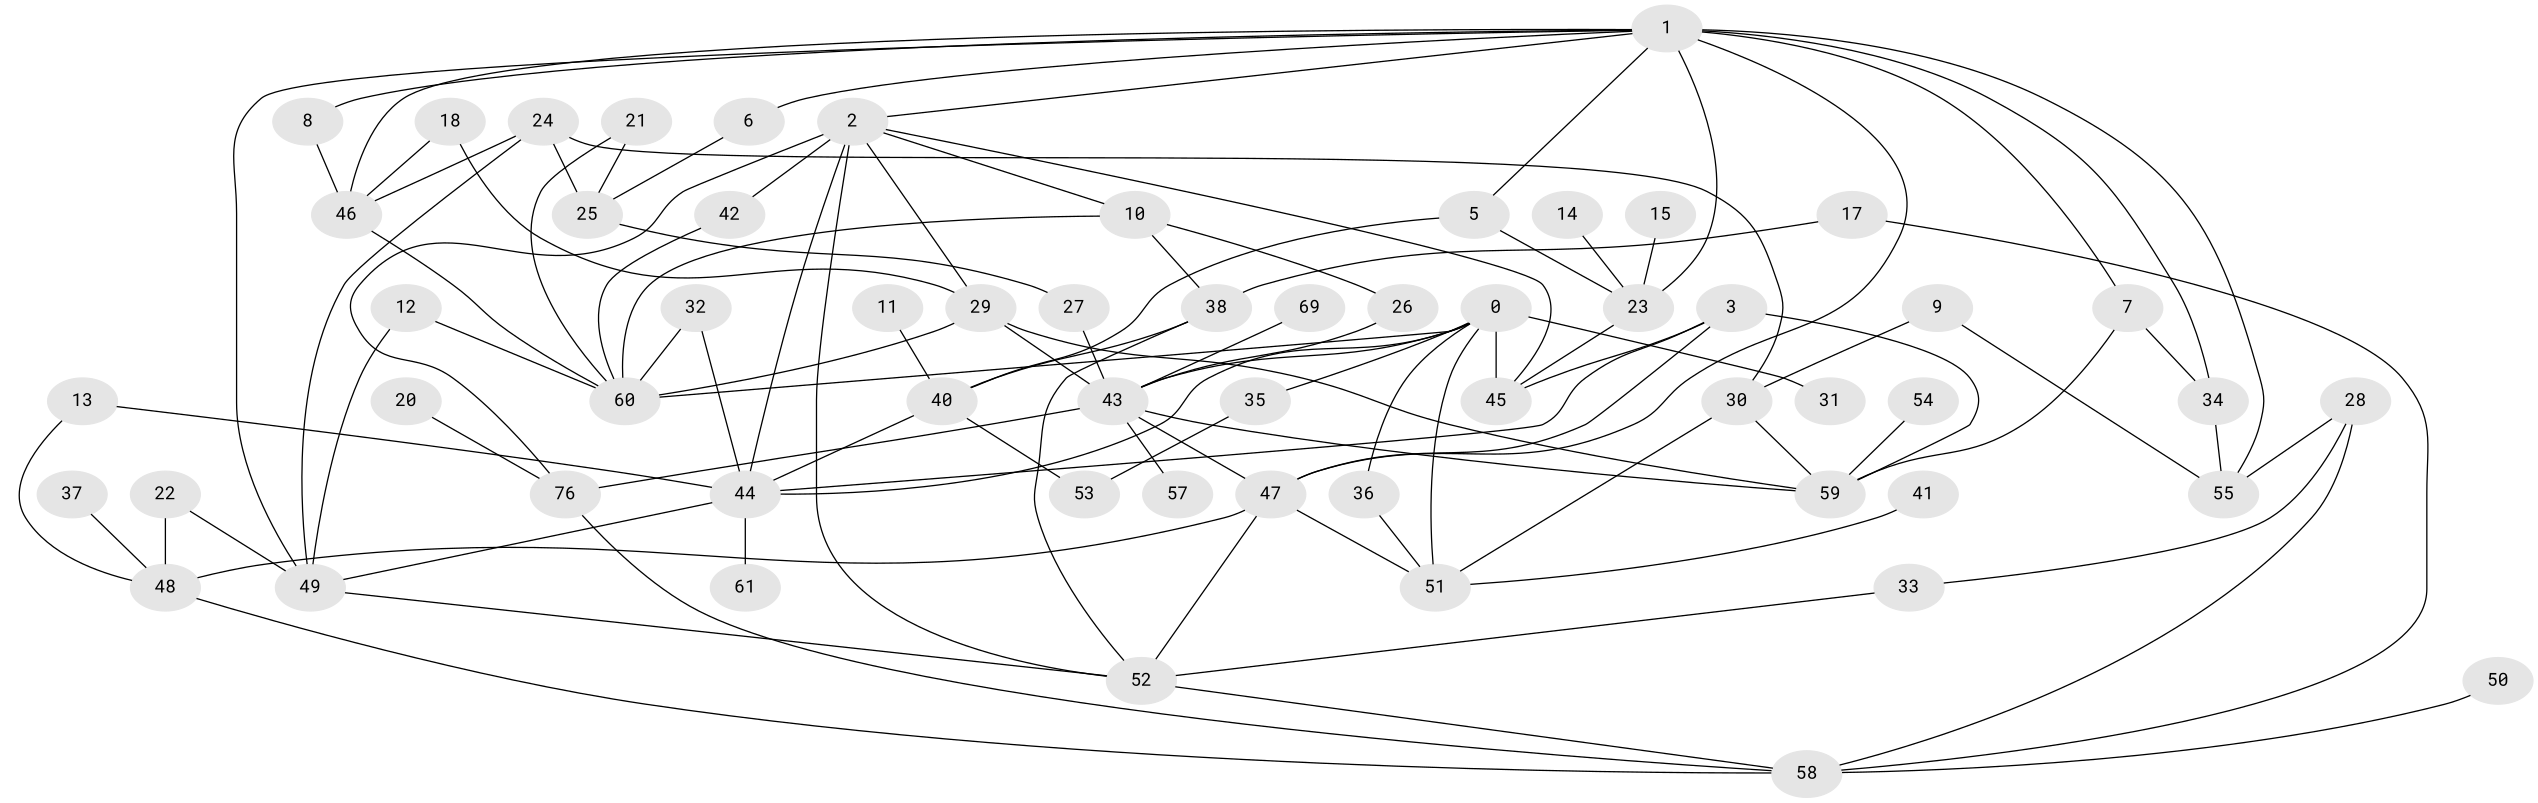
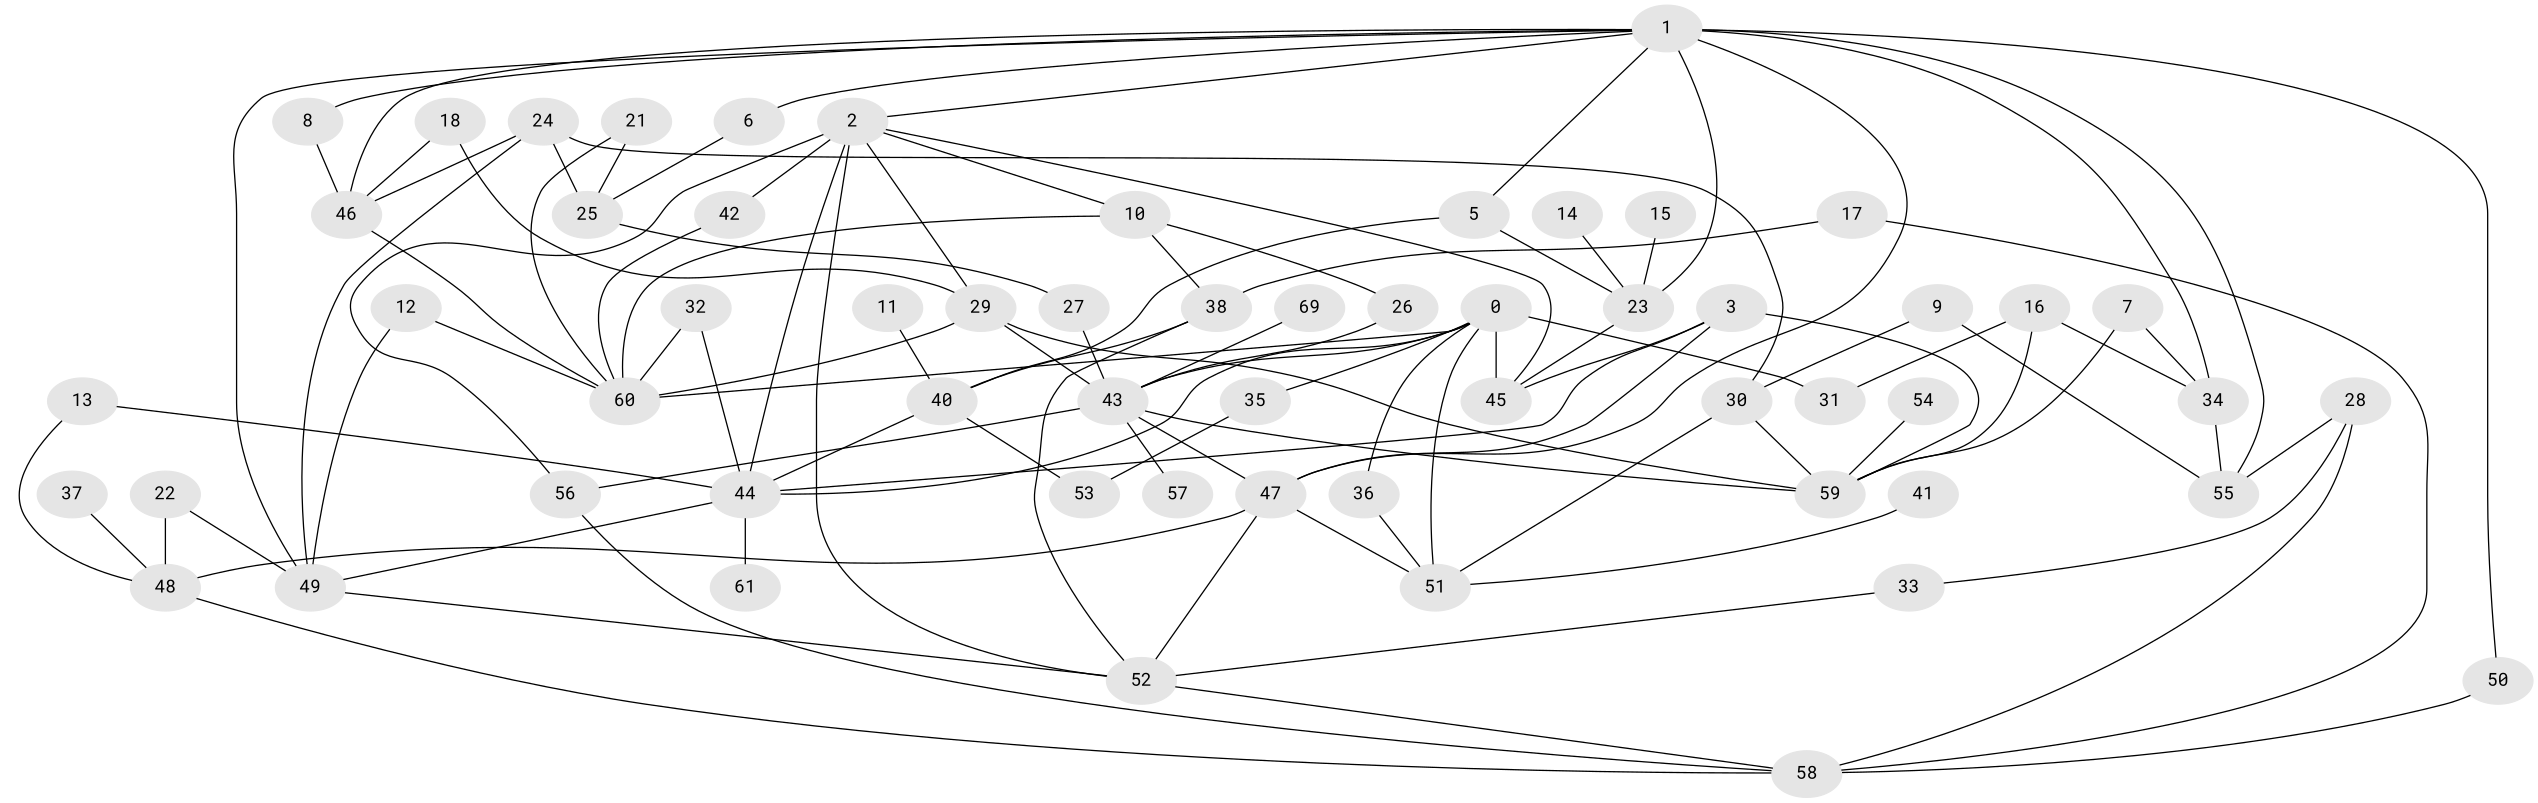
edge "1" -- "7": now "1" -- "50"
node "16": added
node "20": removed
node "76": label "76" -> "56"
